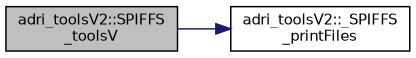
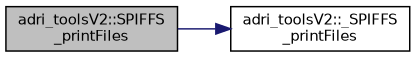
node "adri_toolsV2::SPIFFS _toolsV": label "adri_toolsV2::SPIFFS _toolsV" -> "adri_toolsV2::SPIFFS _printFiles"
